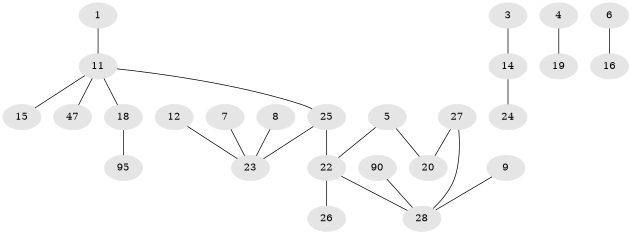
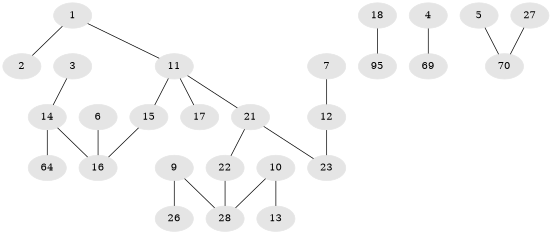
node "2": added
node "19": label "19" -> "69"
edge "11" -- "18": removed
node "47": label "47" -> "17"
node "8": removed
node "25": label "25" -> "21"
node "24": label "24" -> "64"
edge "14" -- "16": added
edge "15" -- "16": added
edge "7" -- "23": now "7" -- "12"
edge "5" -- "22": removed
node "90": label "90" -> "10"
node "20": label "20" -> "70"
edge "27" -- "28": removed
edge "22" -- "26": now "9" -- "26"
node "13": added
